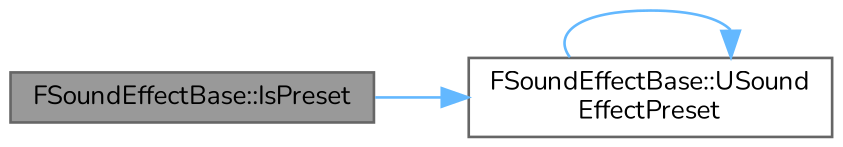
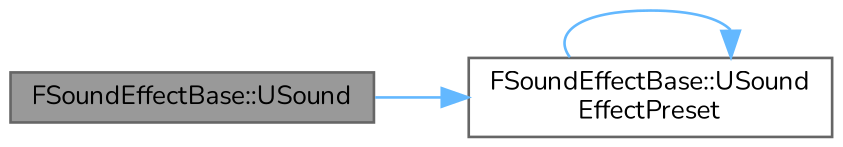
node "FSoundEffectBase::IsPreset": label "FSoundEffectBase::IsPreset" -> "FSoundEffectBase::USound"
